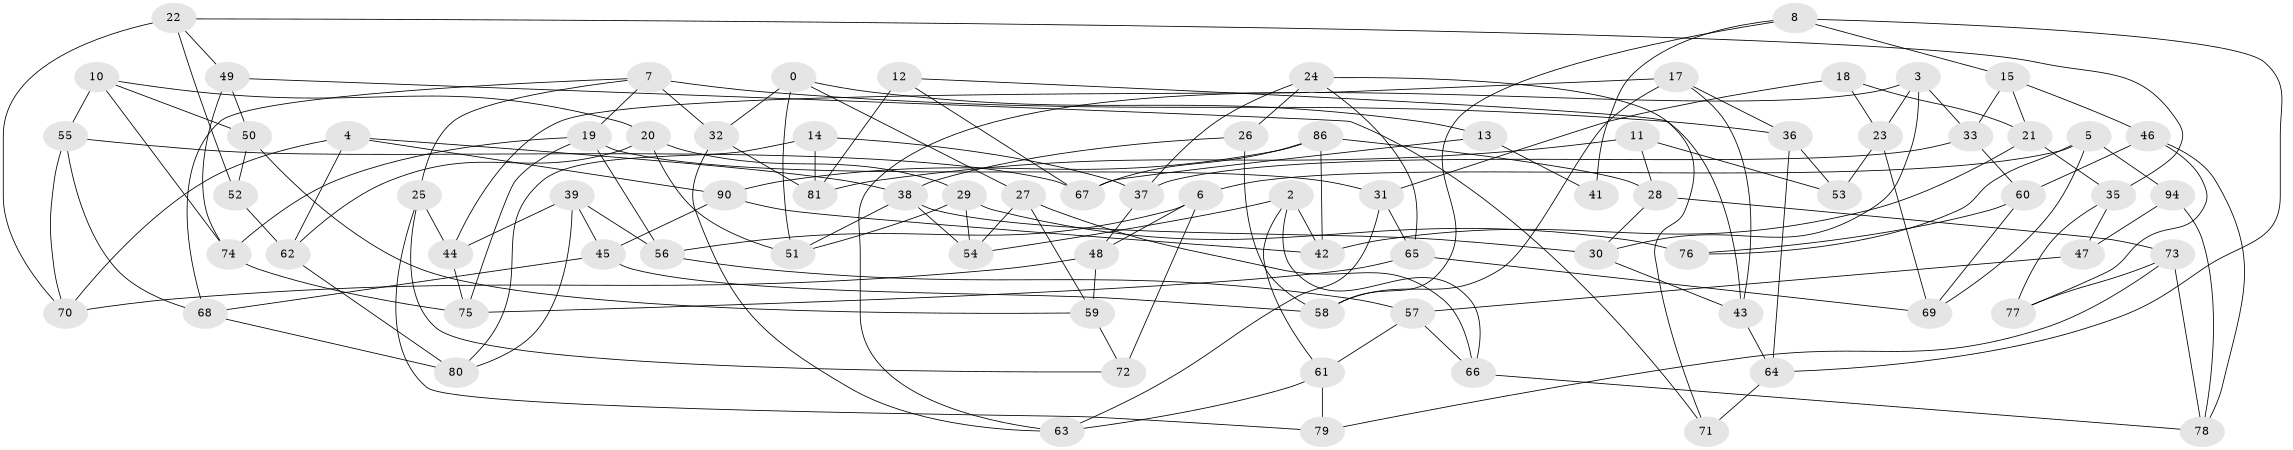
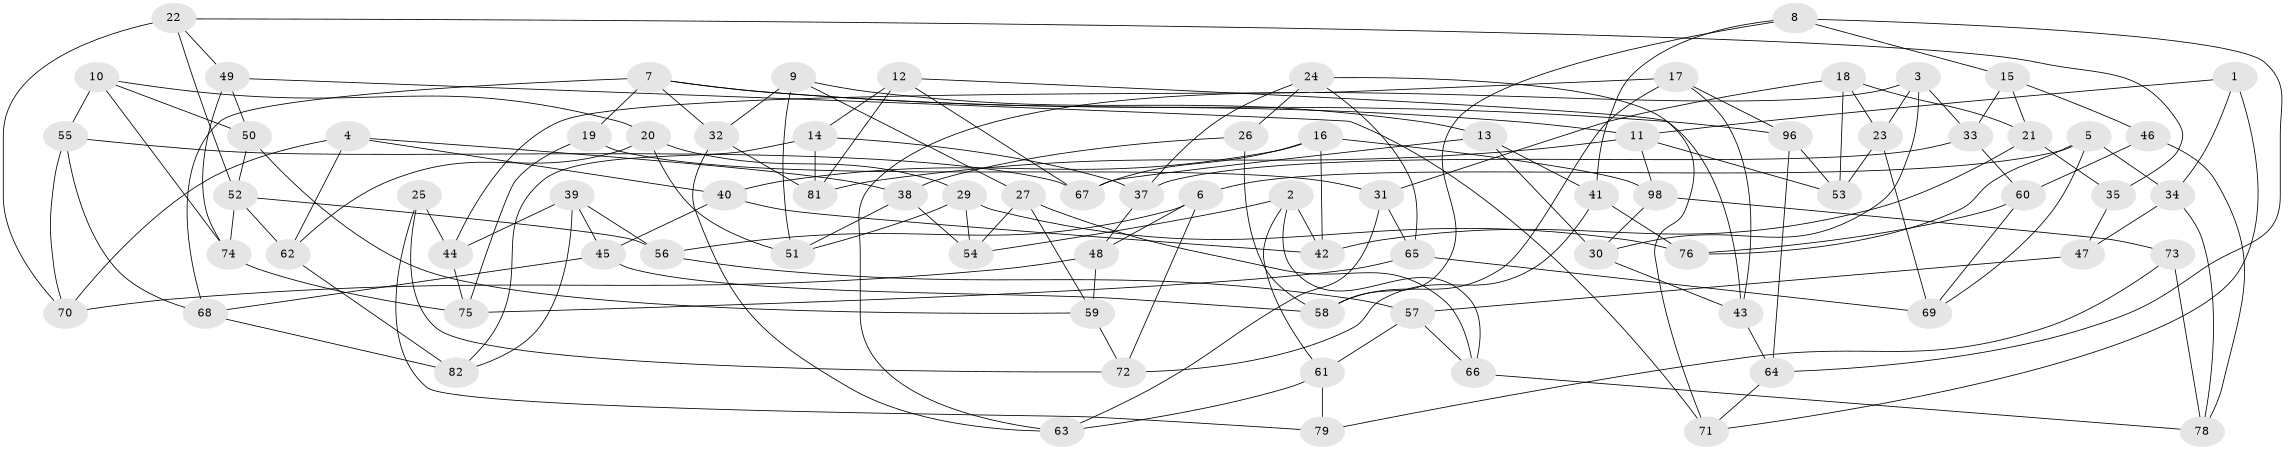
node "0": label "0" -> "9"
node "1": added
edge "7" -- "25": now "7" -- "11"
edge "12" -- "14": added
node "86": label "86" -> "16"
node "36": label "36" -> "96"
edge "18" -- "53": added
edge "19" -- "74": now "52" -- "74"
edge "19" -- "56": now "52" -- "56"
node "90": label "90" -> "40"
node "28": label "28" -> "98"
node "94": label "94" -> "34"
edge "41" -- "76": added
edge "38" -- "30": now "13" -- "30"
edge "41" -- "72": added
node "77": removed
node "80": label "80" -> "82"
